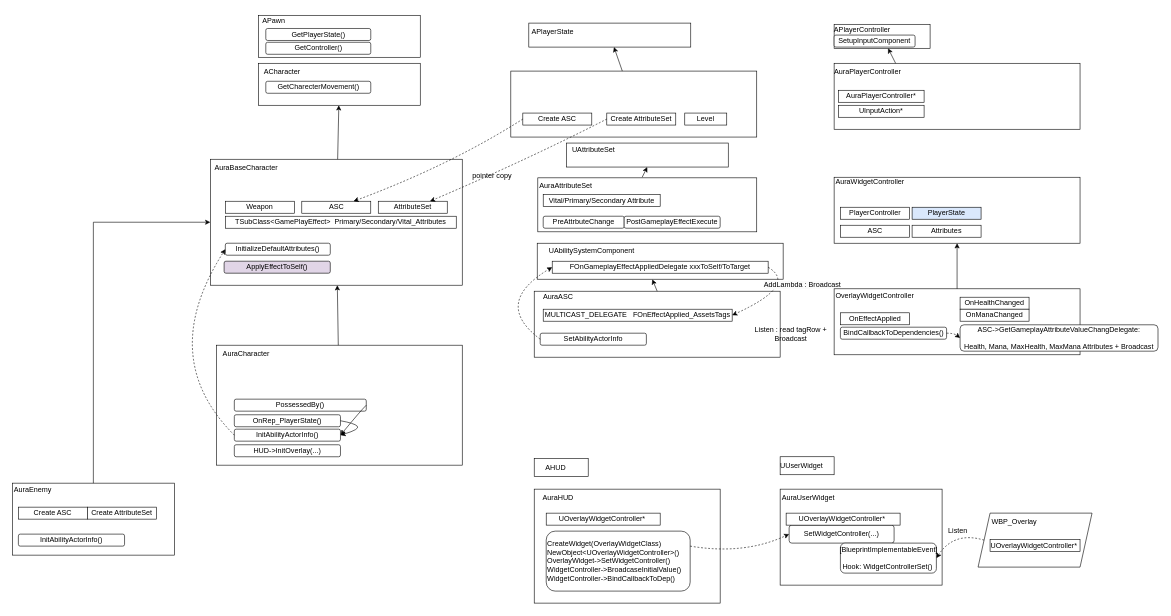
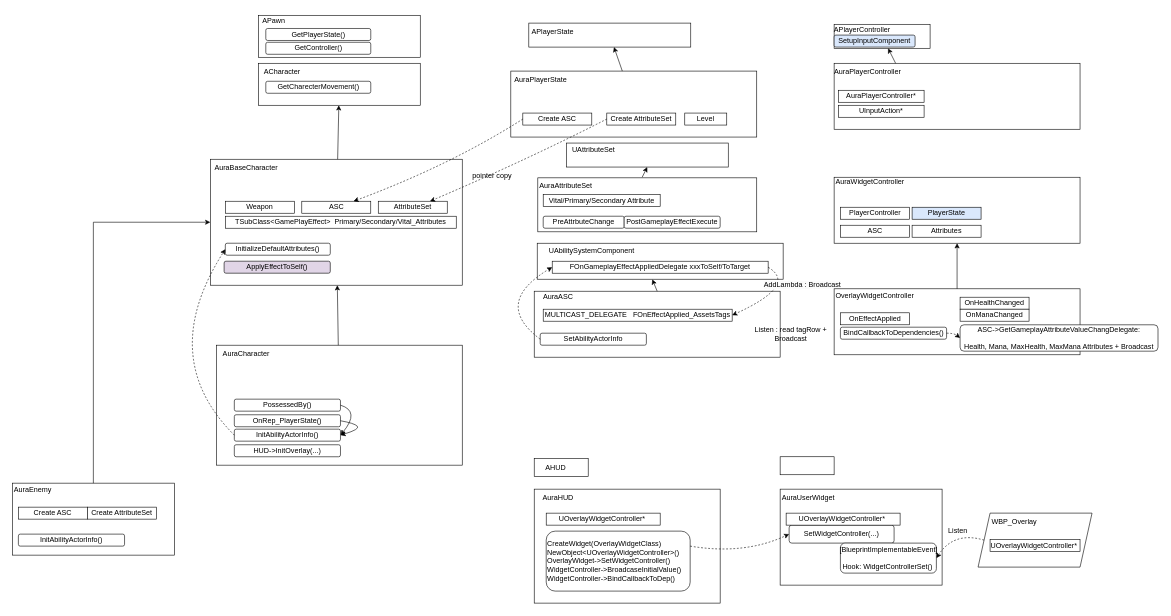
node "SetupInputComponent": fillcolor #ffffff -> #dae8fc
node "AuraPlayerState": added
node "PossessedBy()": size 132x12 -> 106x12
node "UUserWidget": removed
